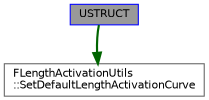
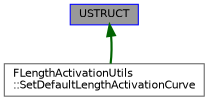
edge "USTRUCT" -> "FLengthActivationUtils ::SetDefaultLengthActivationCurve": reversed
